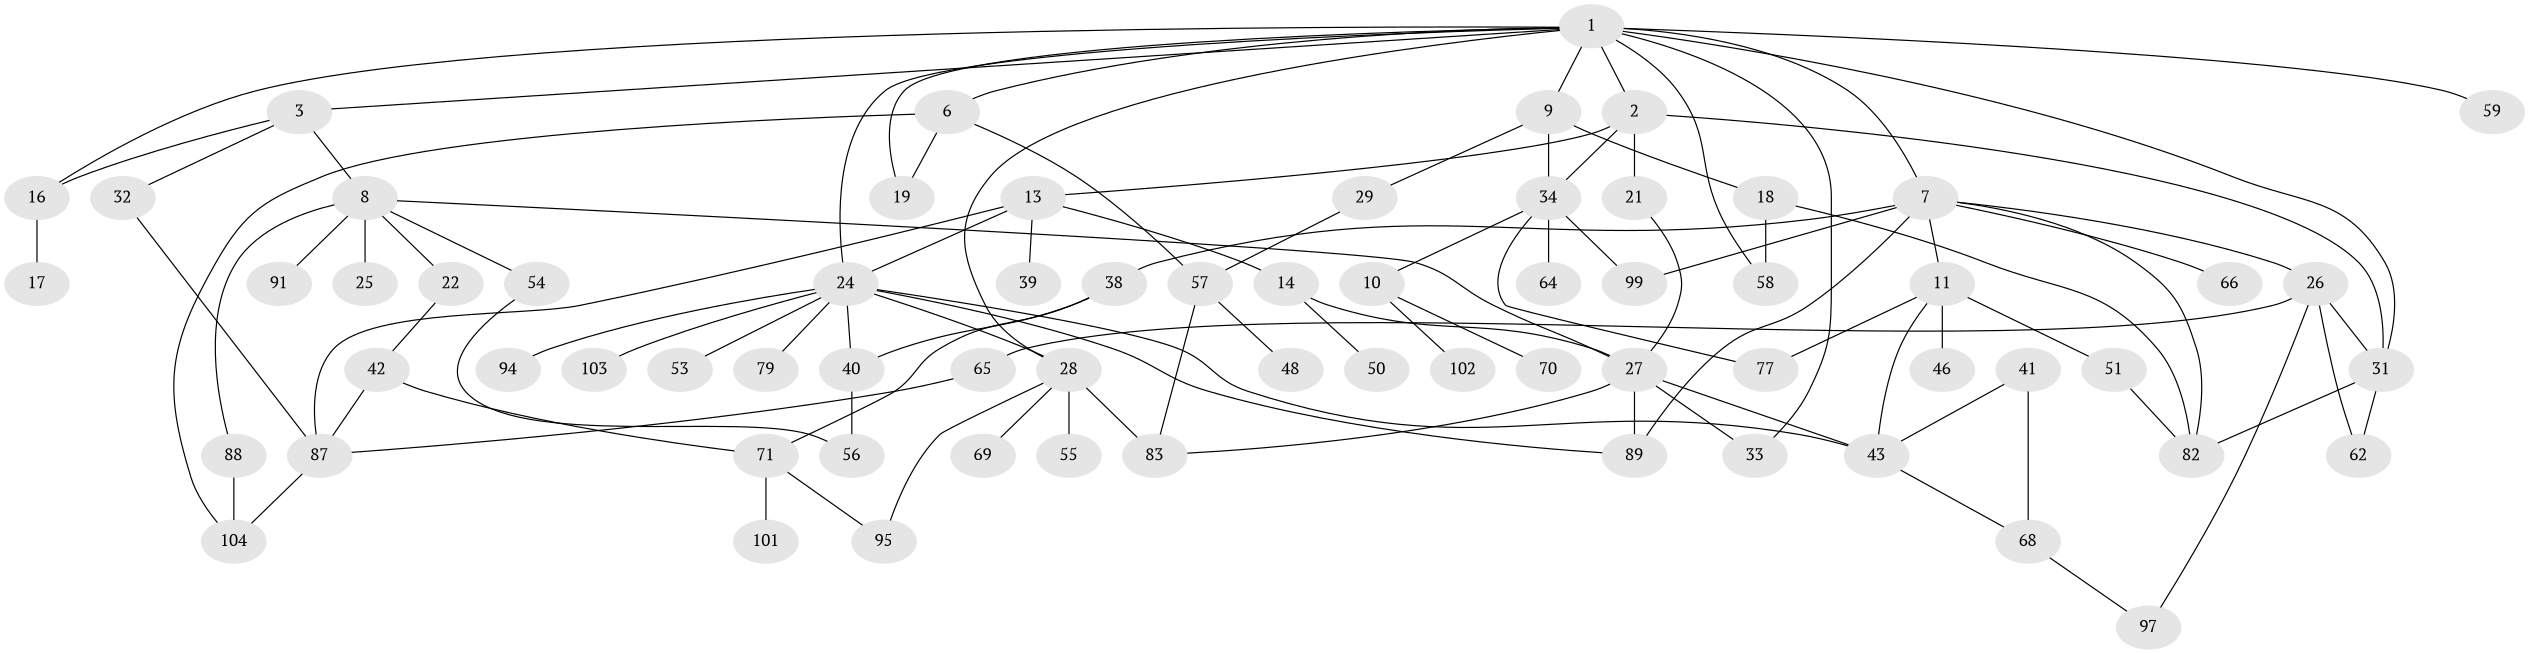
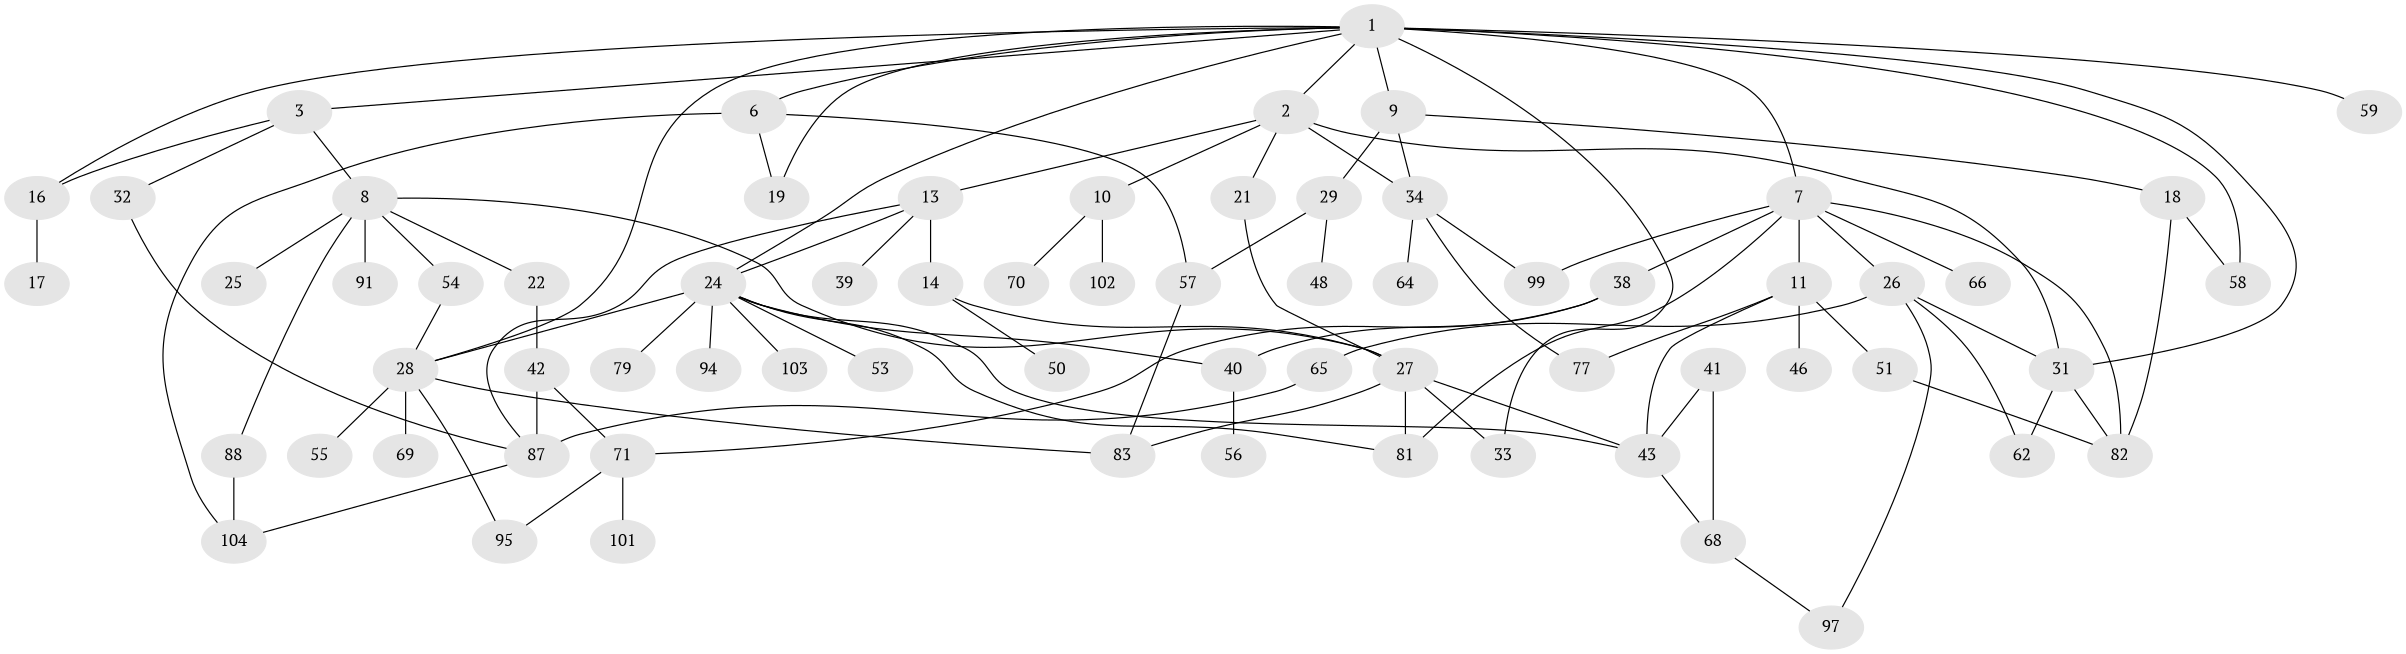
edge "34" -- "10": now "2" -- "10"
edge "57" -- "48": now "29" -- "48"
edge "54" -- "56": now "54" -- "28"
node "89": label "89" -> "81"
